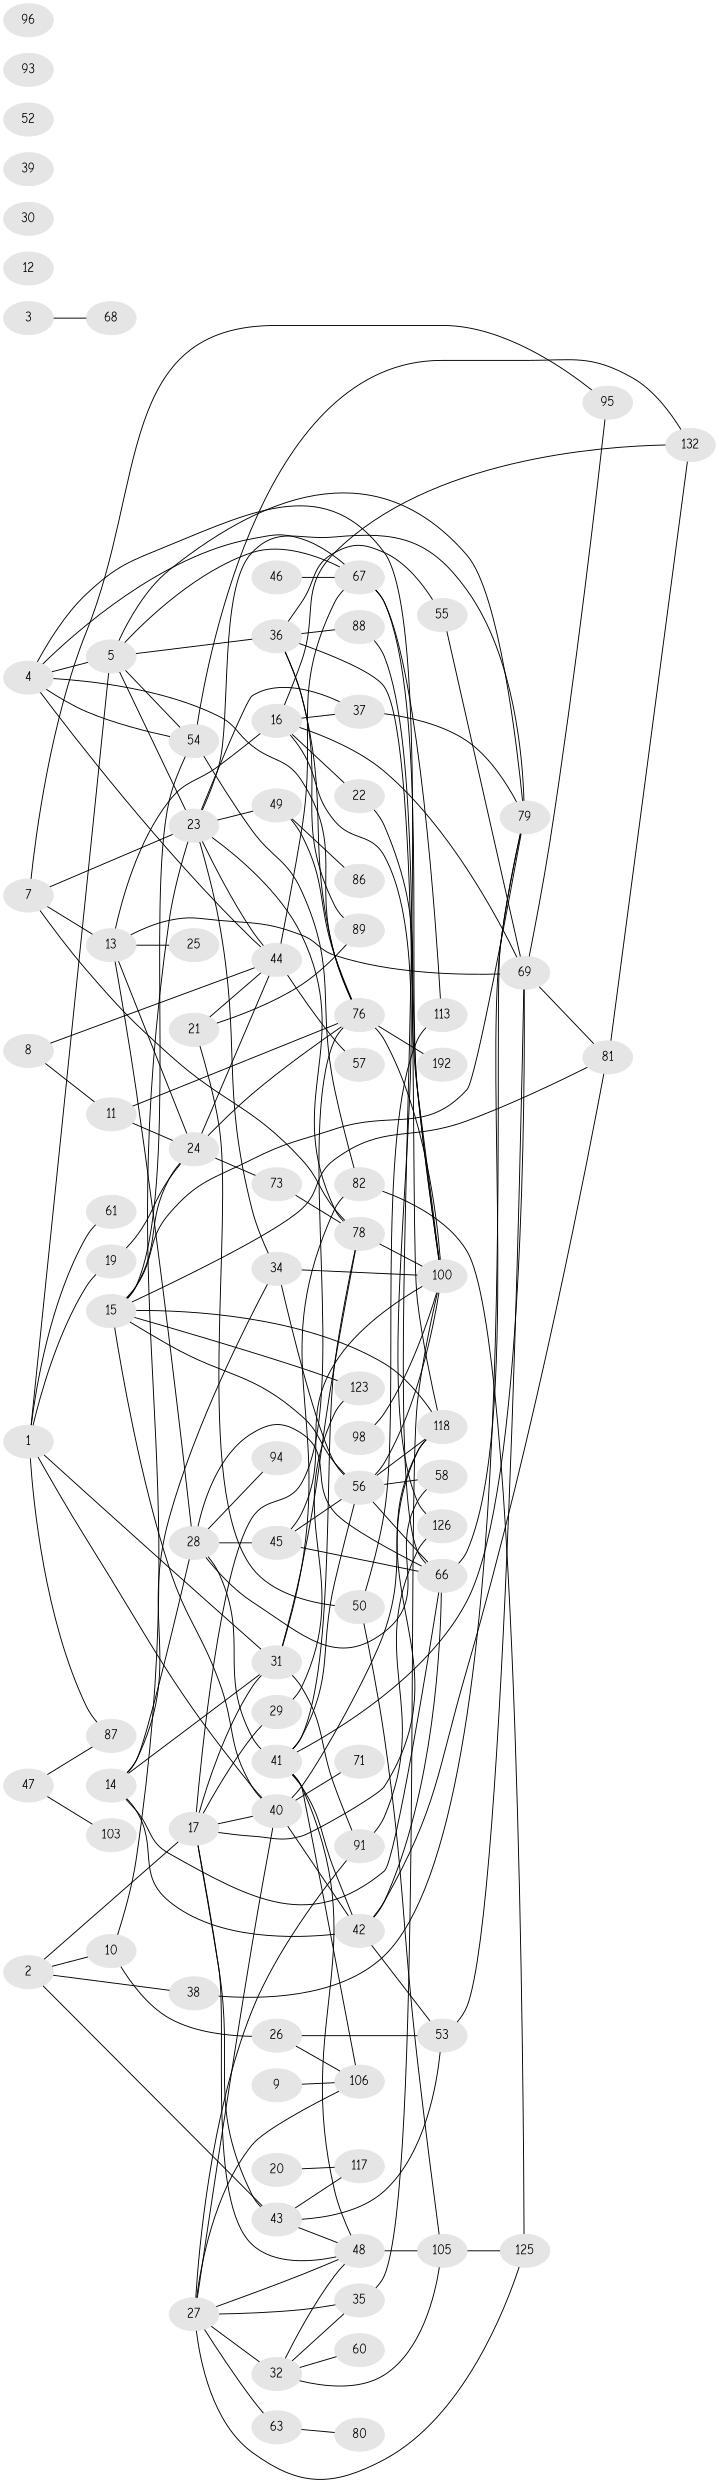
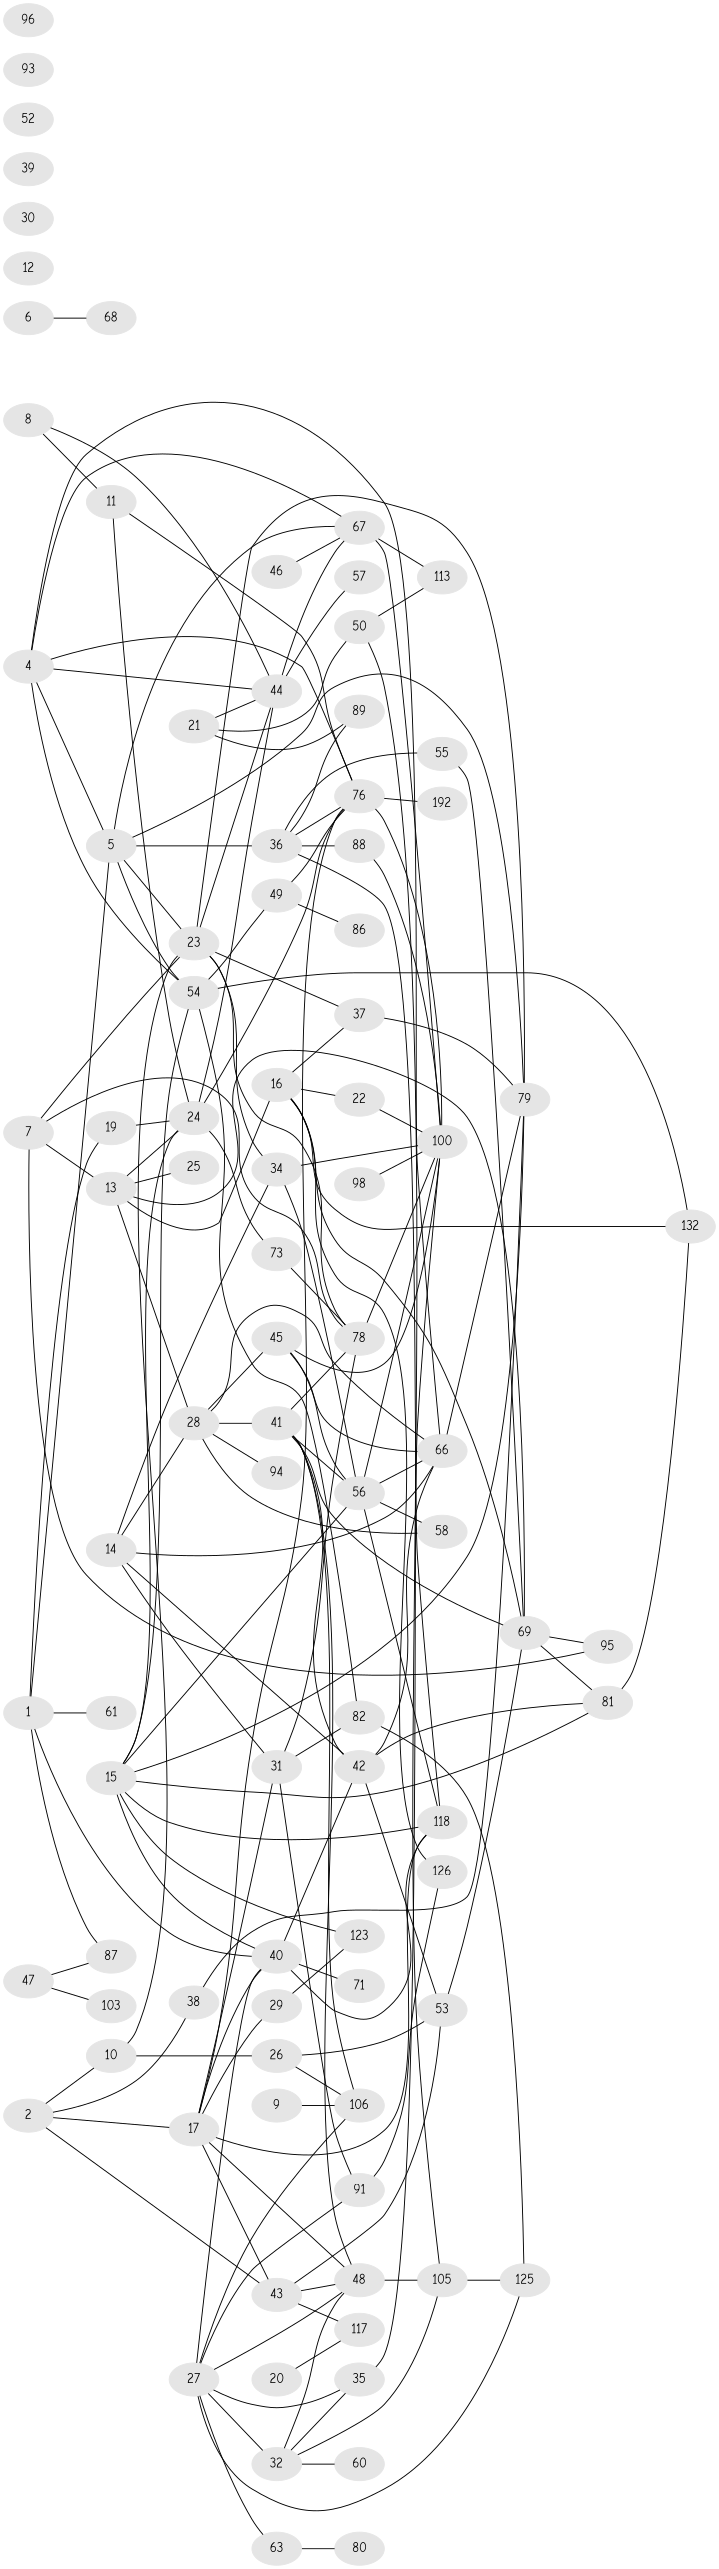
node "3": label "3" -> "6"
edge "49" -- "23": now "49" -- "54"
edge "1" -- "31": removed
